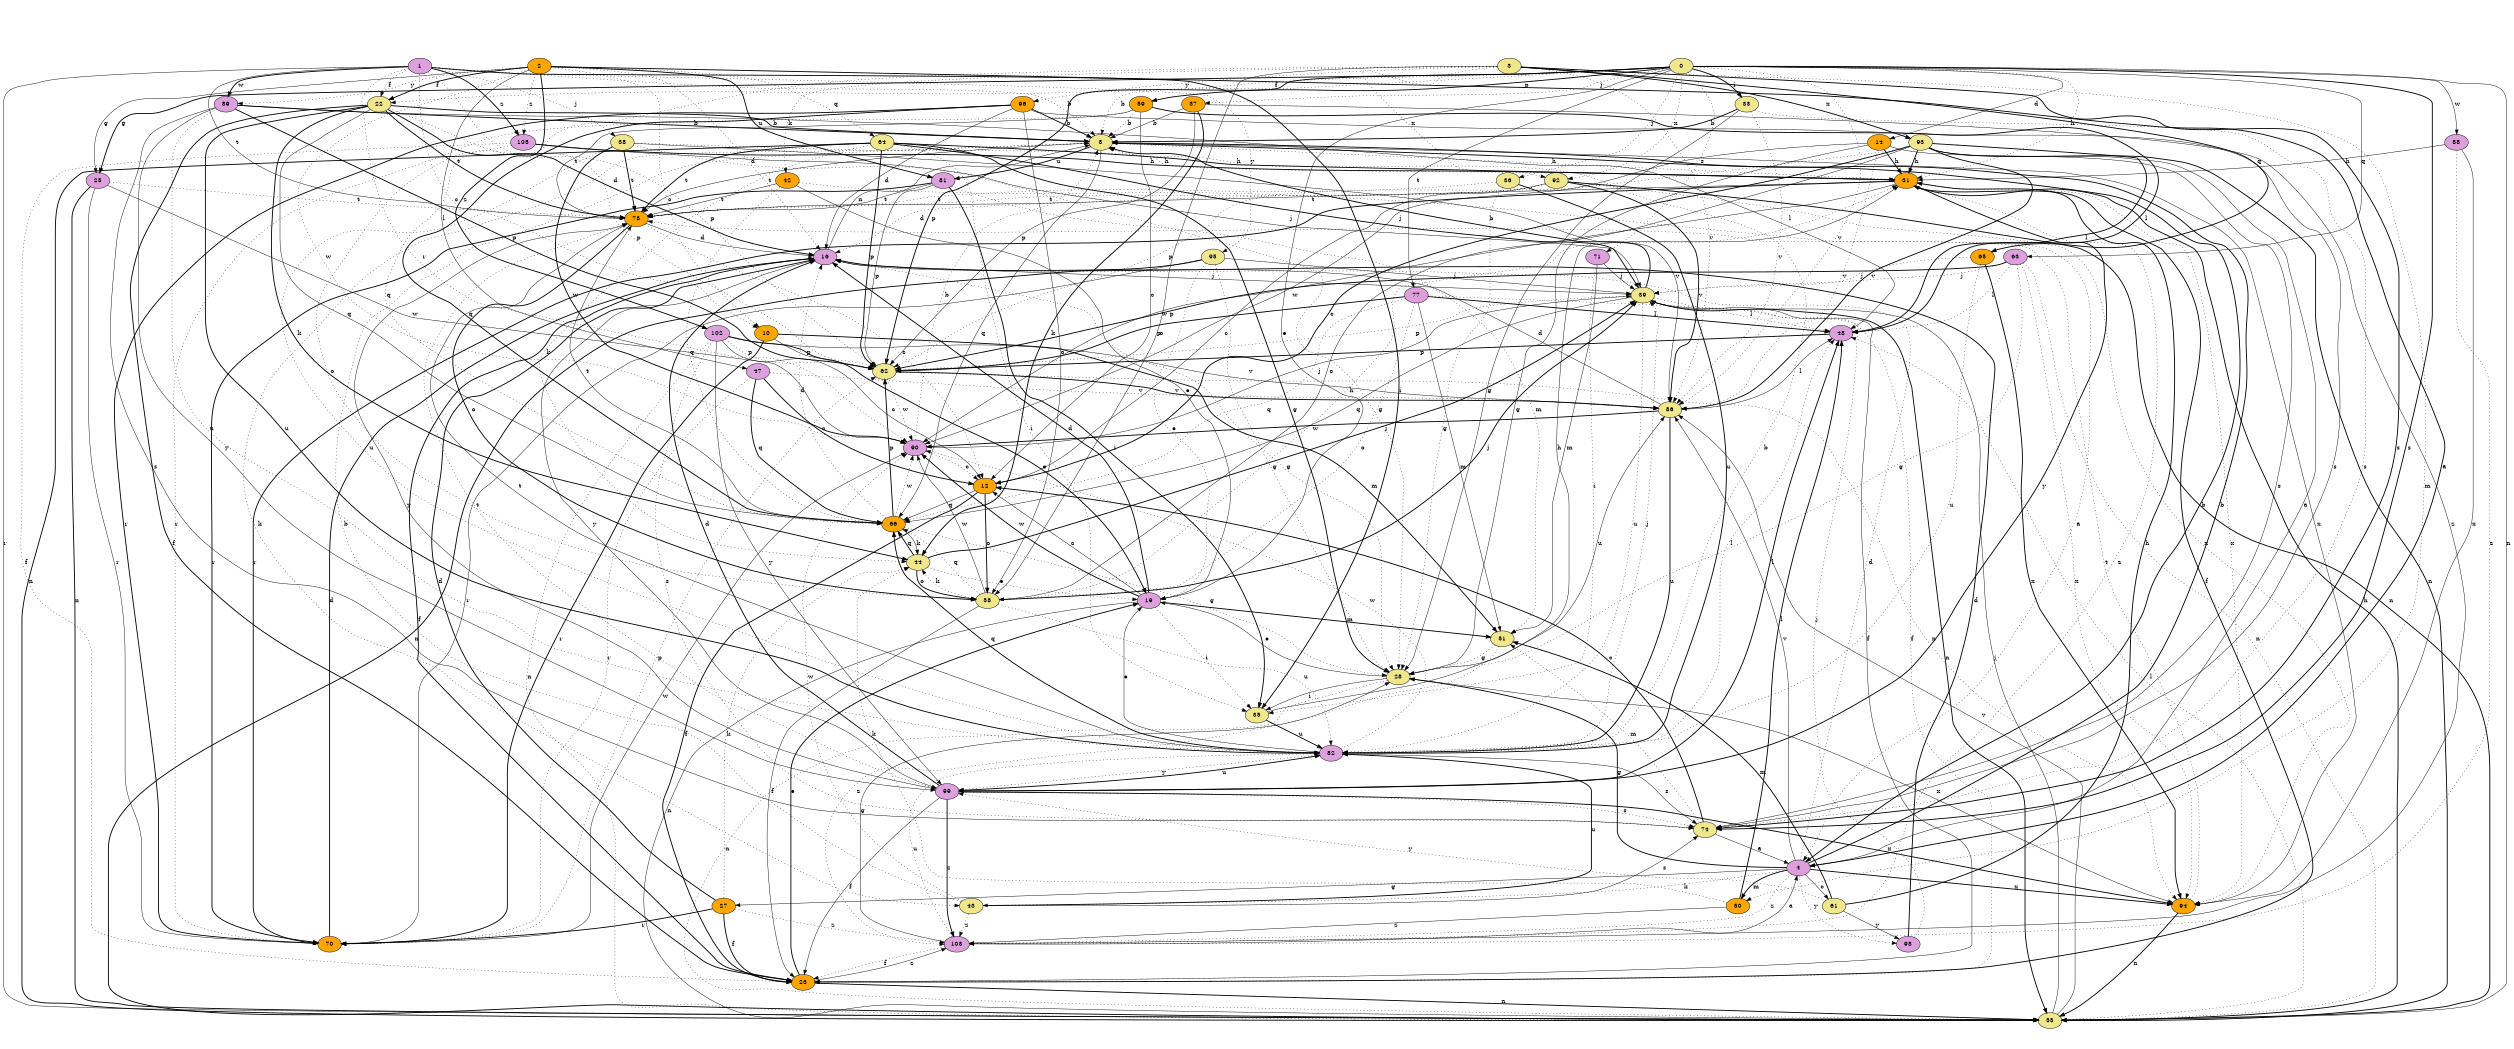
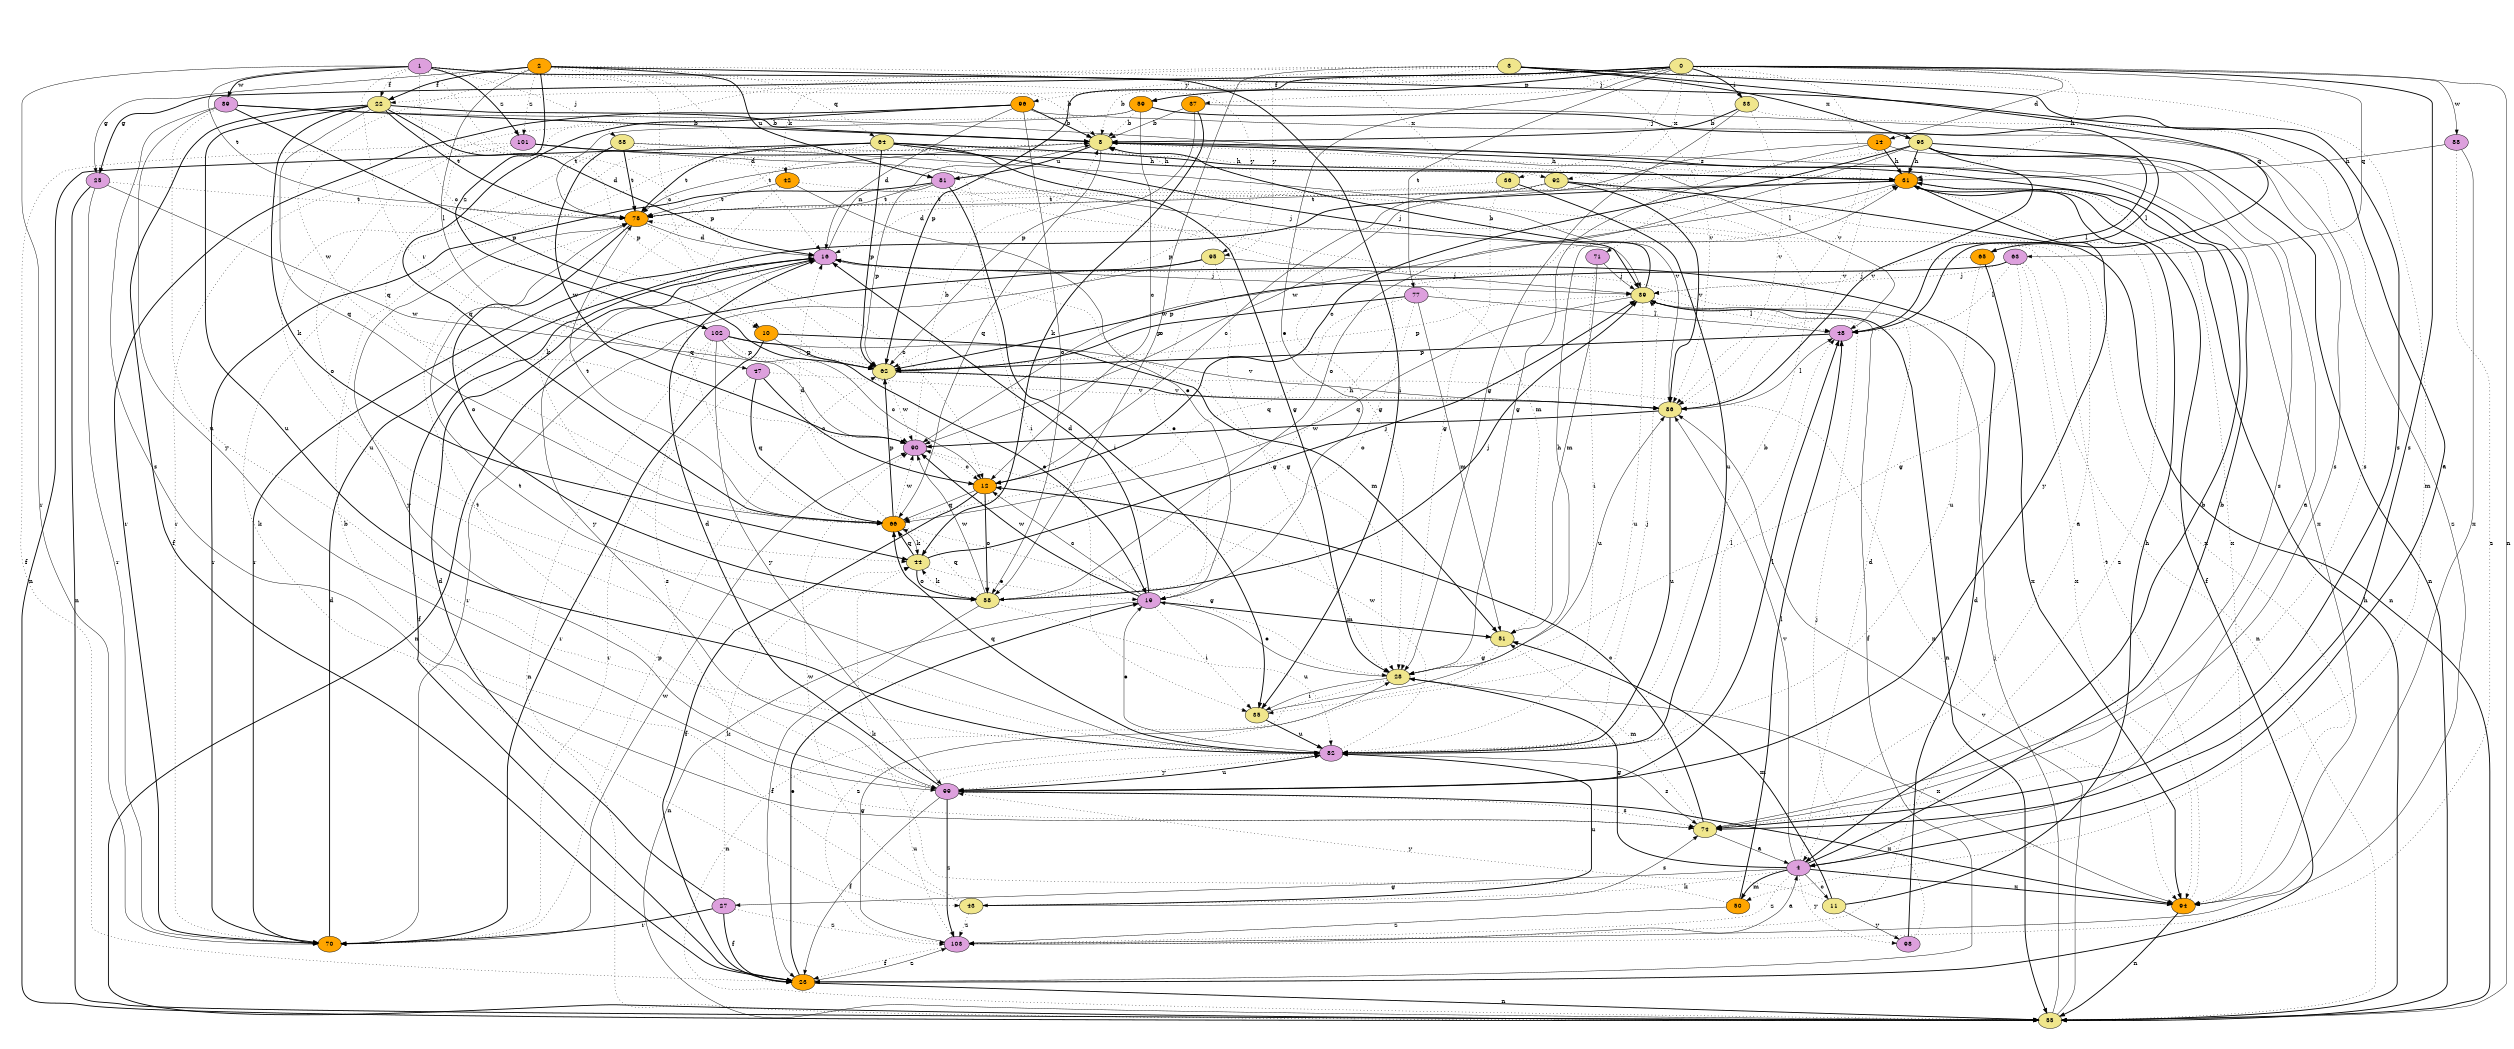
edge "2" -> "89": now "2" -> "95"
node "105": label "105" -> "101"
edge "86" -> "16": removed, label "d"
edge "77" -> "48": style bold -> solid
edge "90" -> "39": removed, label "j"
edge "55" -> "48": removed, label "l"
edge "77" -> "23": removed, label "f"
node "27": fillcolor orange -> plum
node "61": label "61" -> "11"
edge "1" -> "55": now "1" -> "70"
